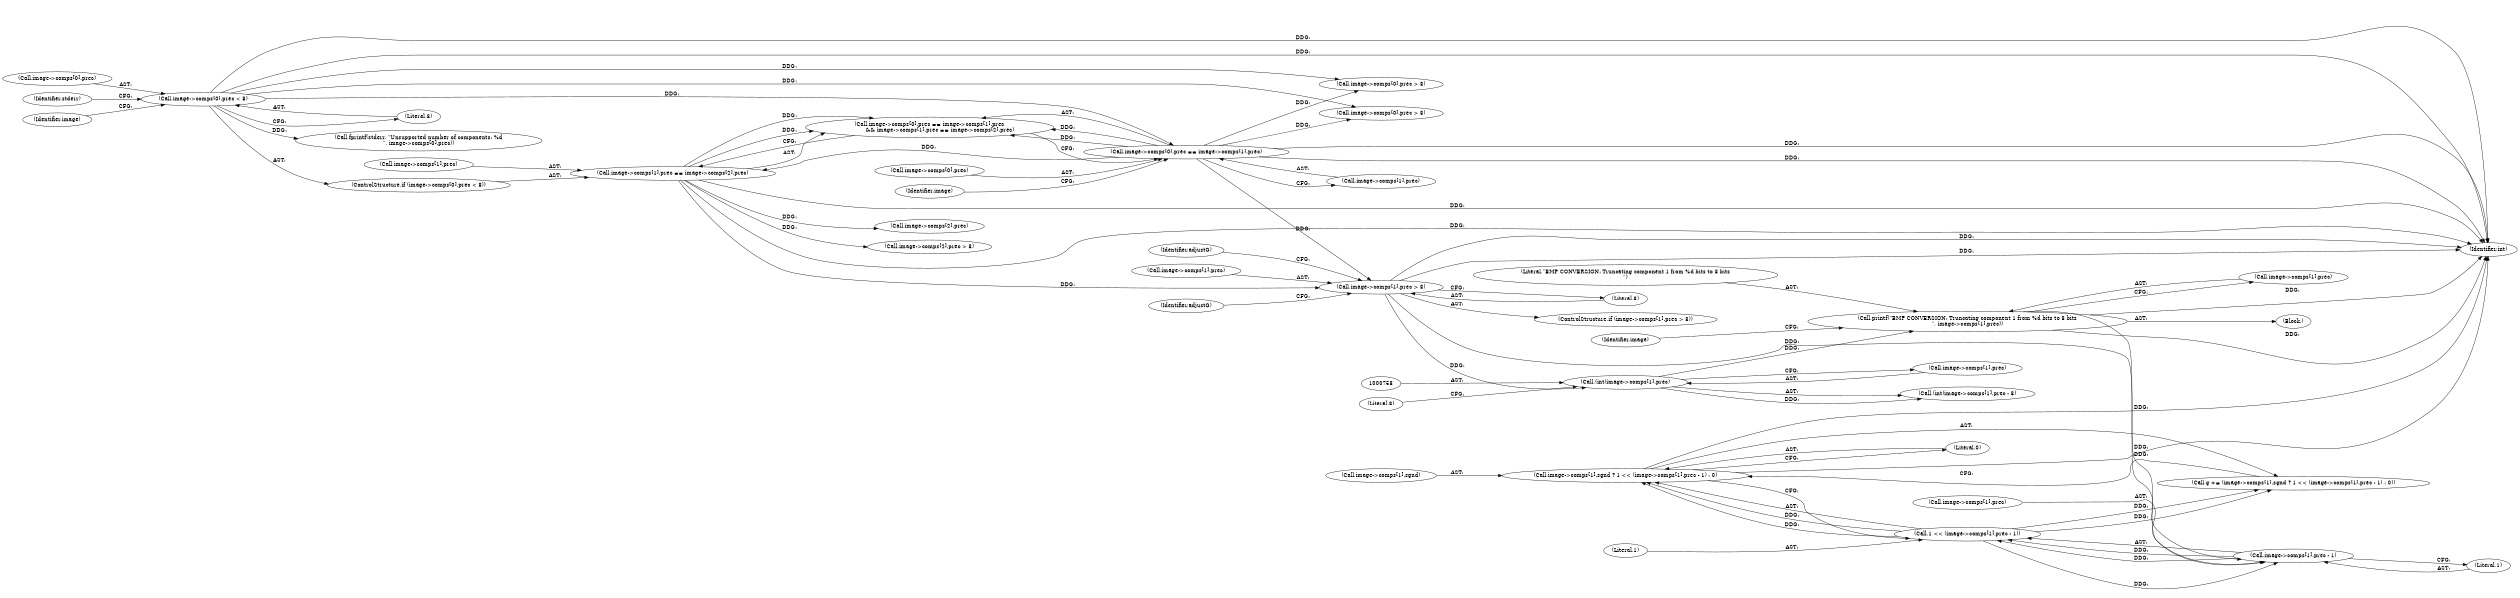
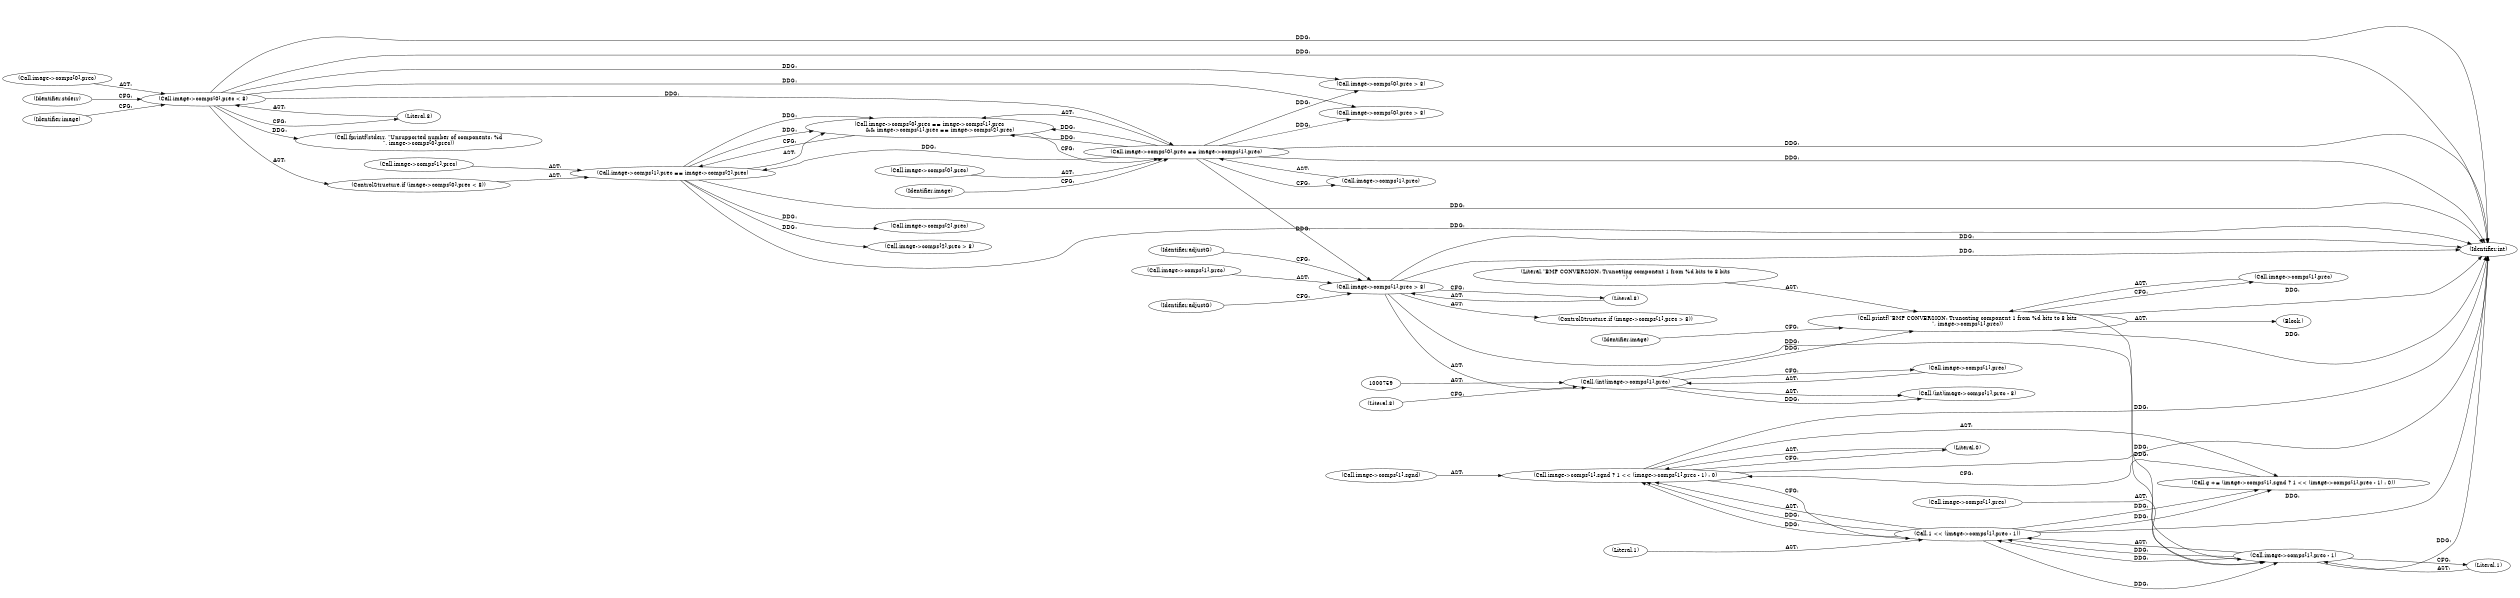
edge "(Call,image->comps[1].prec == image->comps[2].prec)" -> "(Call,image->comps[1].prec > 8)": removed, label "DDG:"
edge "(Call,image->comps[1].prec > 8)" -> "(Call,(int)image->comps[1].prec)": label "DDG: " -> "AST: "
node "1000758": label "1000758" -> "1000759"
edge "(Call,image->comps[1].prec - 1)" -> "(Identifier,int)": added, label "DDG:"
edge "(Call,1 << (image->comps[1].prec - 1))" -> "(Identifier,int)": added, label "DDG:"
